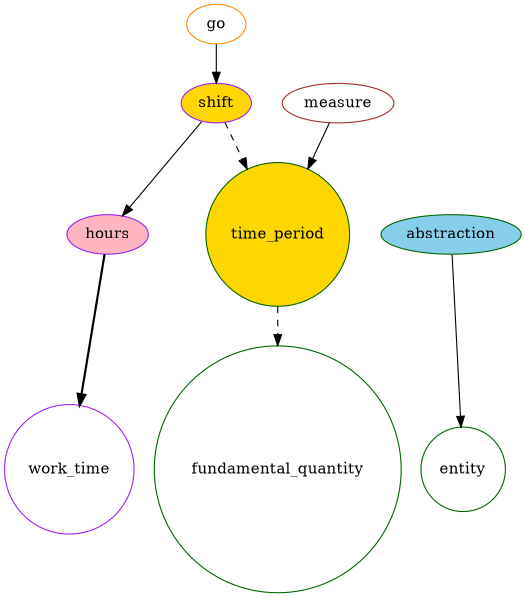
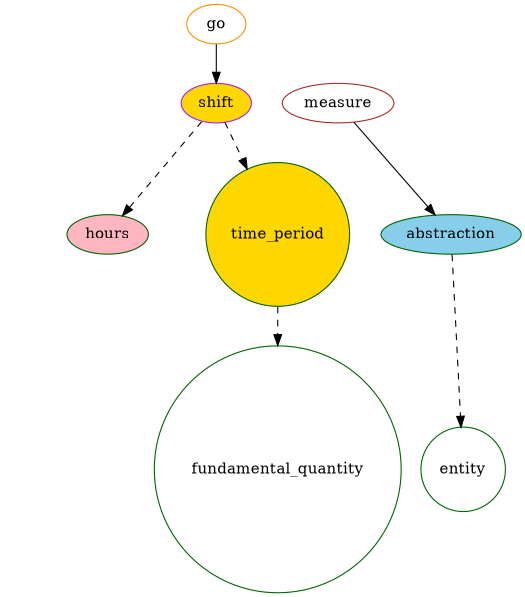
edge "measure" -> "time_period": now "measure" -> "abstraction"
edge "shift" -> "hours": style solid -> dashed
node "hours": color purple -> darkgreen
edge "abstraction" -> "entity": style solid -> dashed
node "work_time": removed
